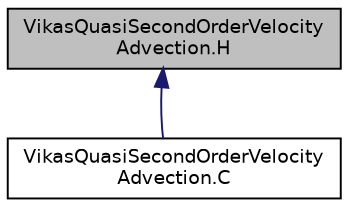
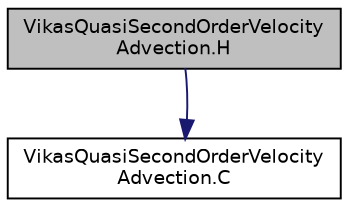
edge "VikasQuasiSecondOrderVelocity Advection.C" -> "VikasQuasiSecondOrderVelocity Advection.H": reversed
